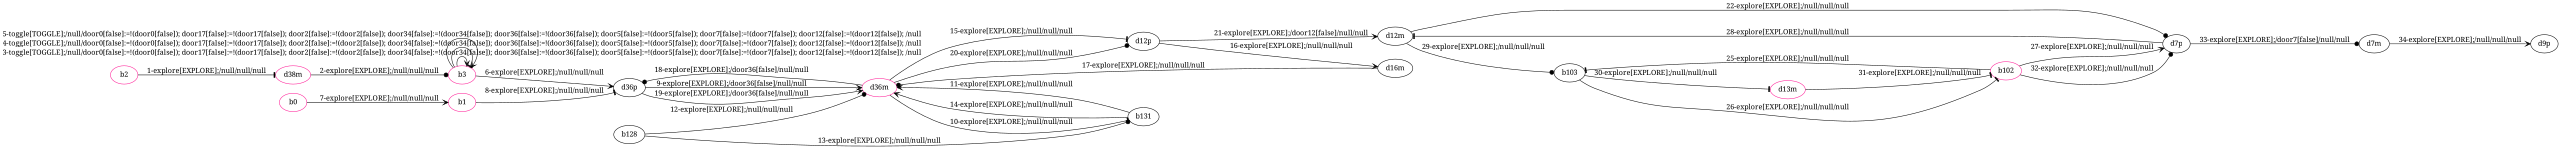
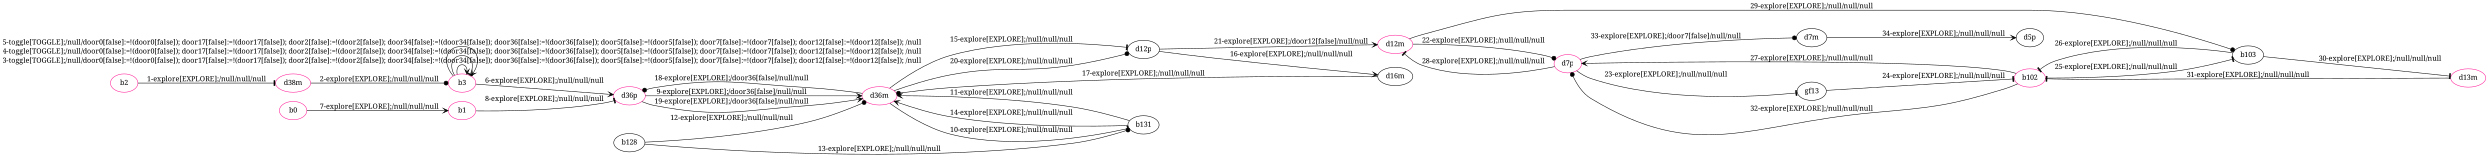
node "d12m": color black -> deeppink
node "d7p": color black -> deeppink
node "d9p": label "d9p" -> "d5p"
node "d36p": color black -> deeppink
node "gf13": added
